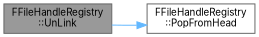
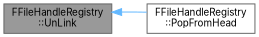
edge "FFileHandleRegistry ::UnLink" -> "FFileHandleRegistry ::PopFromHead": reversed
